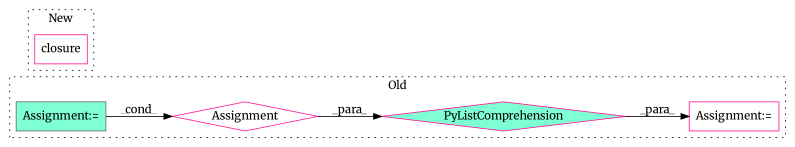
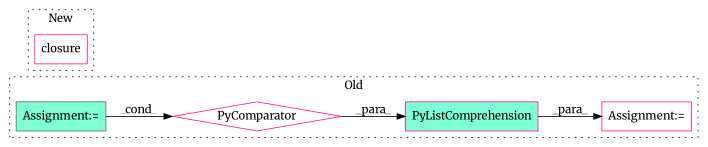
node "Assignment": label "Assignment" -> "PyComparator"
node "PyListComprehension": shape diamond -> box
